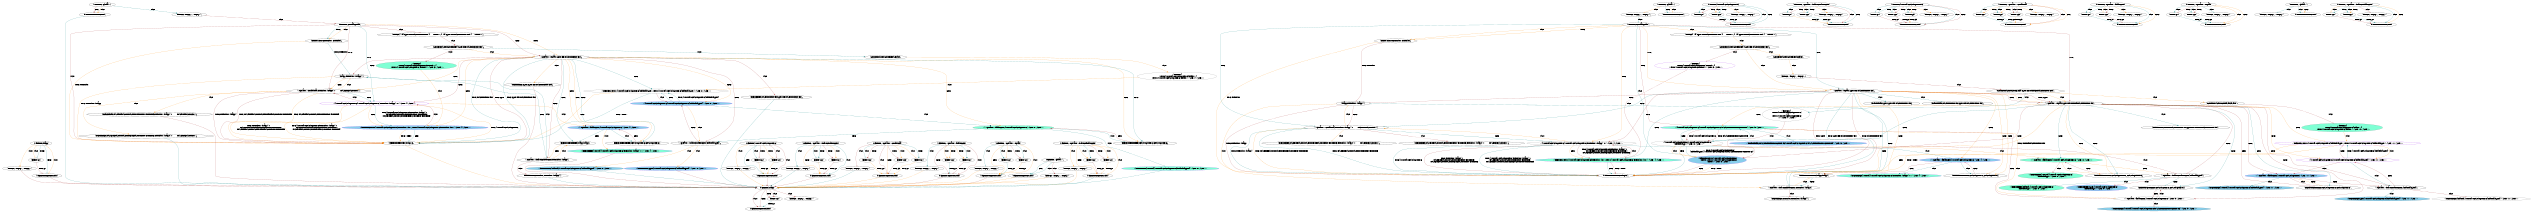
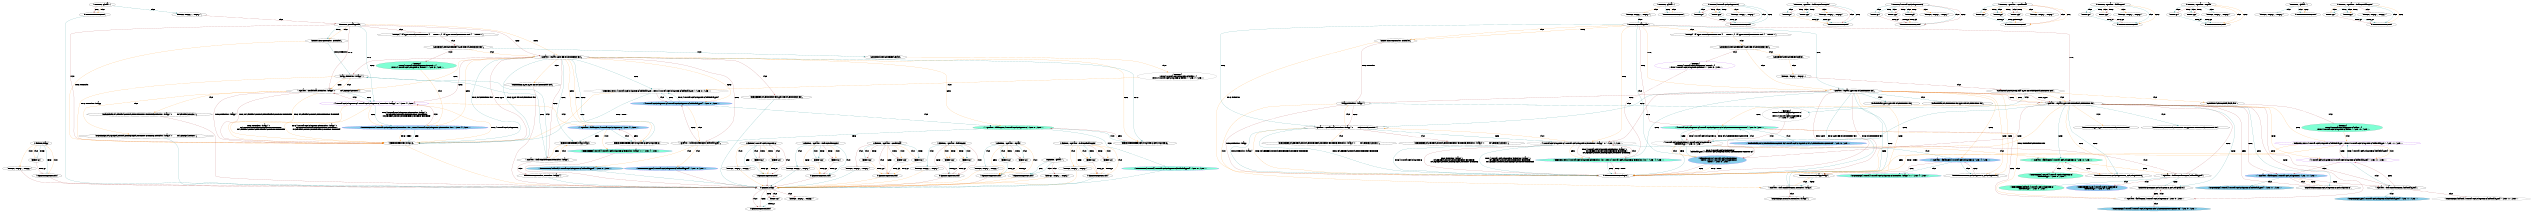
node "(IDENTIFIER,type_,type_ == INLINE_INSTALL_PROMPT)": added
